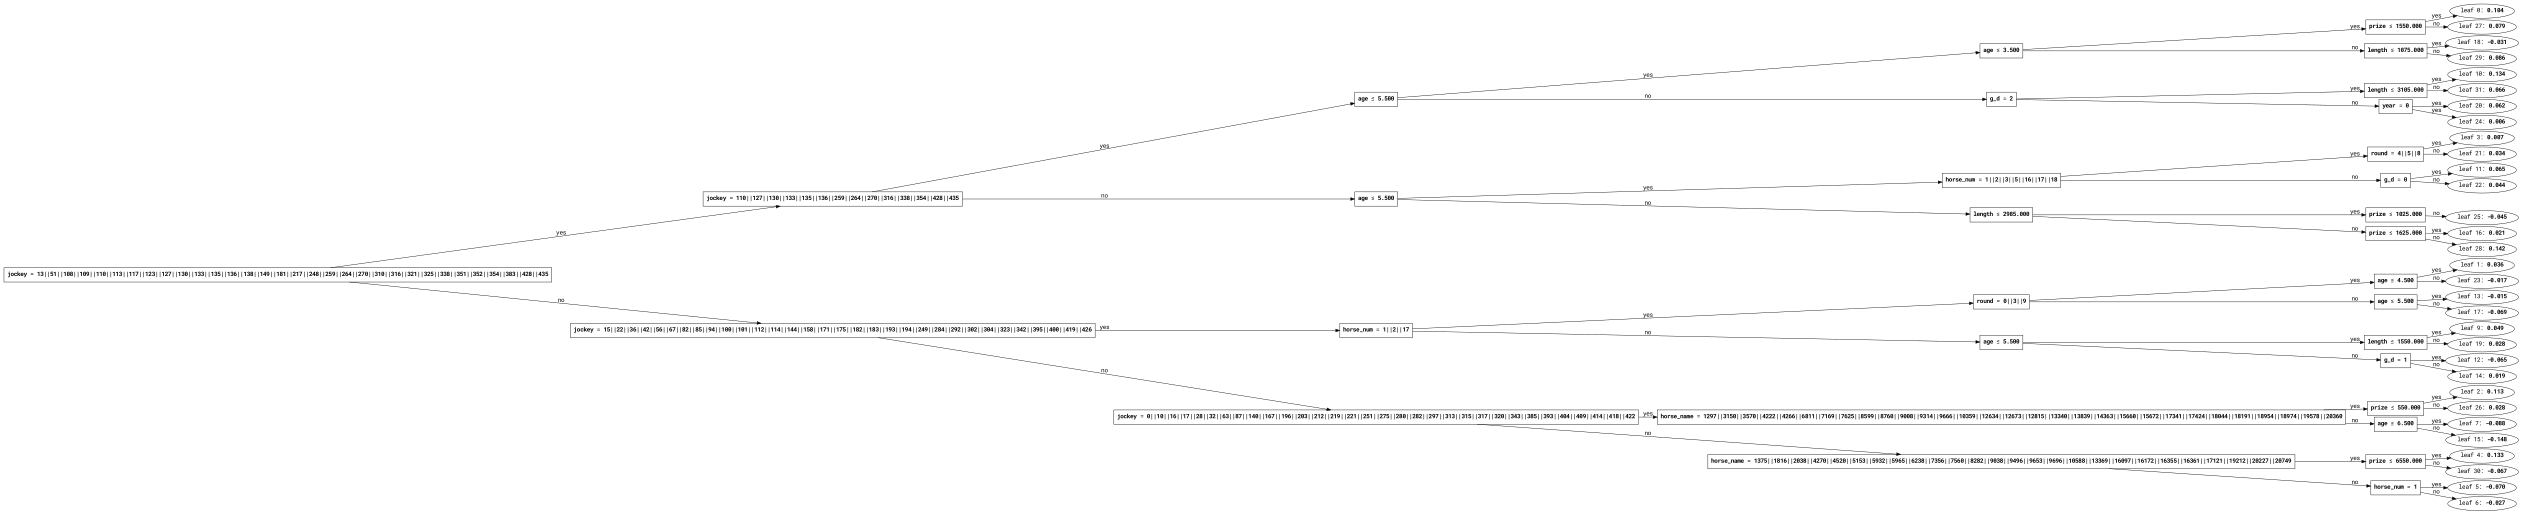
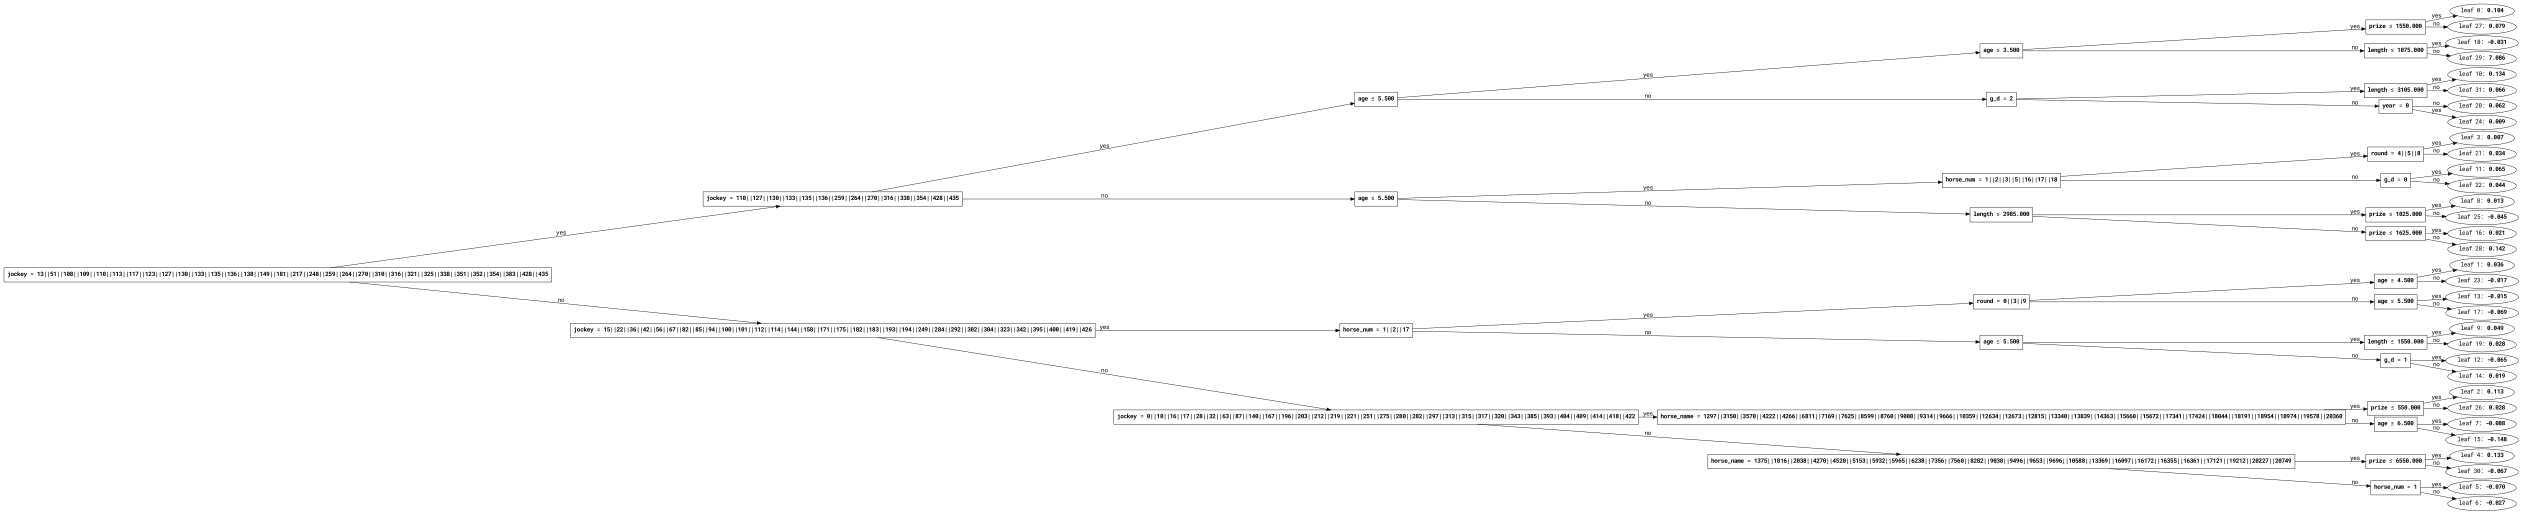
node "leaf 29:": text "0.086" -> "7.086"
edge "year" -> "leaf 20:": label "yes" -> "no"
node "leaf 24:": text "0.006" -> "0.009"
node "leaf 8:": added
